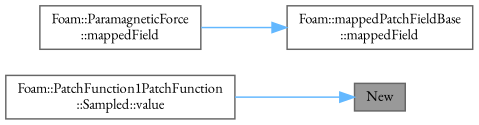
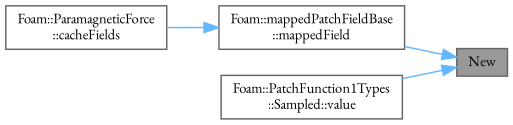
node "Foam::ParamagneticForce ::mappedField": label "Foam::ParamagneticForce ::mappedField" -> "Foam::ParamagneticForce ::cacheFields"
edge "Foam::mappedPatchFieldBase ::mappedField" -> "New": added
node "Foam::PatchFunction1PatchFunction ::Sampled::value": label "Foam::PatchFunction1PatchFunction ::Sampled::value" -> "Foam::PatchFunction1Types ::Sampled::value"
